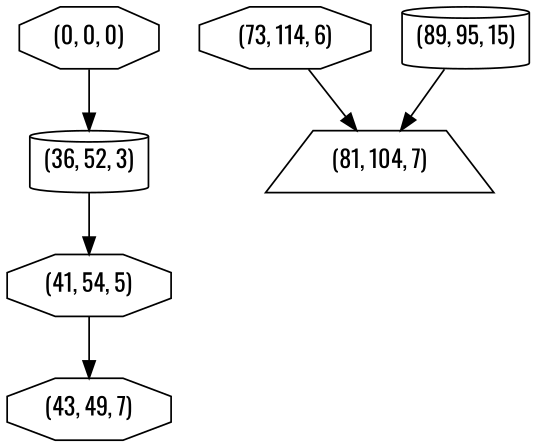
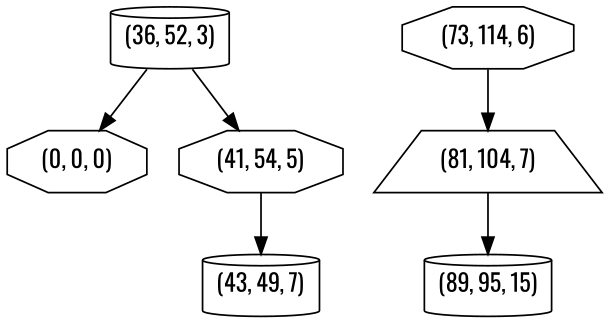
edge "(0, 0, 0)" -> "(36, 52, 3)": reversed
edge "(89, 95, 15)" -> "(81, 104, 7)": reversed
node "(43, 49, 7)": shape octagon -> cylinder
